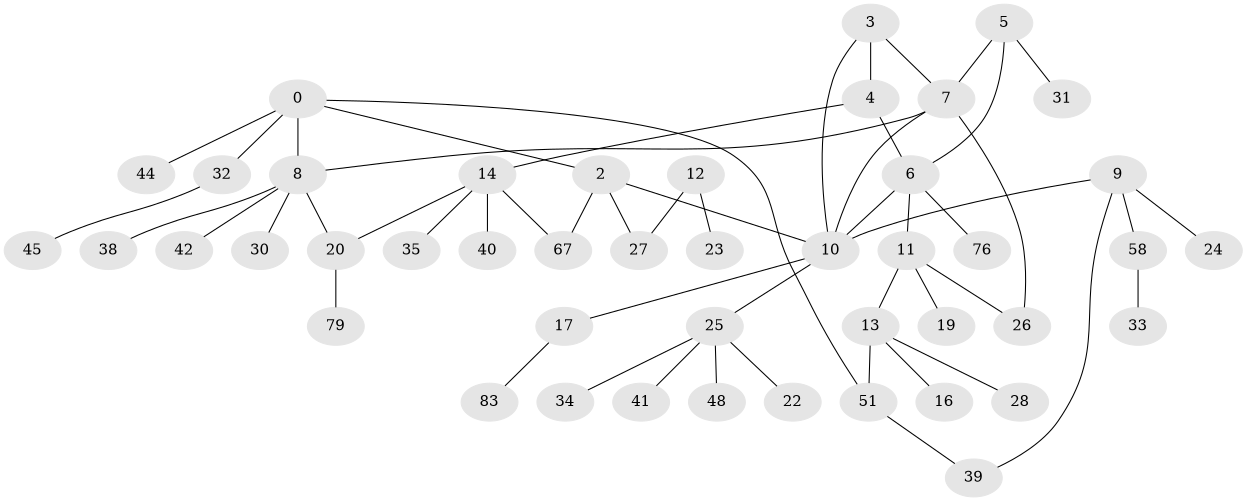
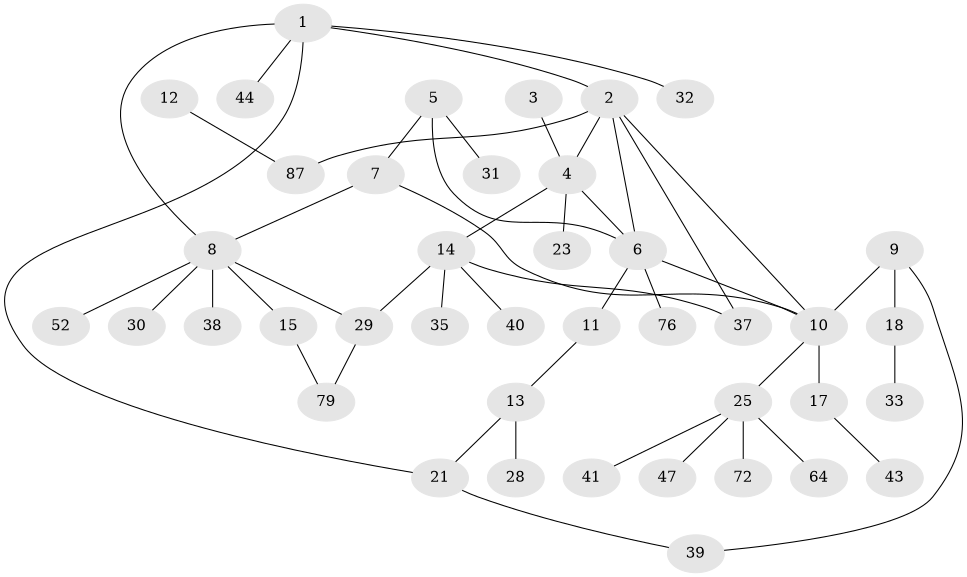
edge "3" -- "7": removed
node "0": label "0" -> "1"
edge "3" -- "10": removed
edge "2" -- "4": added
edge "2" -- "6": added
edge "12" -- "23": now "4" -- "23"
node "45": removed
node "42": label "42" -> "52"
node "20": label "20" -> "29"
node "67": label "67" -> "37"
node "27": label "27" -> "87"
node "58": label "58" -> "18"
node "24": removed
node "15": added
node "19": removed
node "26": removed
node "83": label "83" -> "43"
node "34": label "34" -> "64"
node "48": label "48" -> "47"
node "22": label "22" -> "72"
node "51": label "51" -> "21"
node "16": removed
